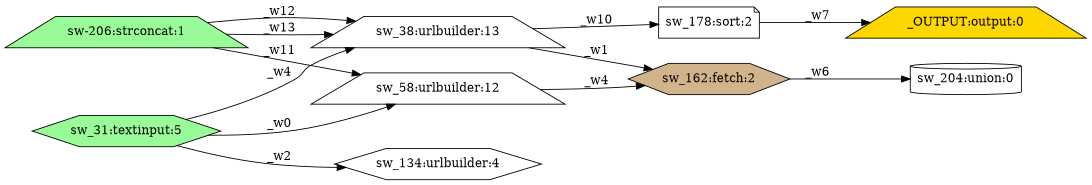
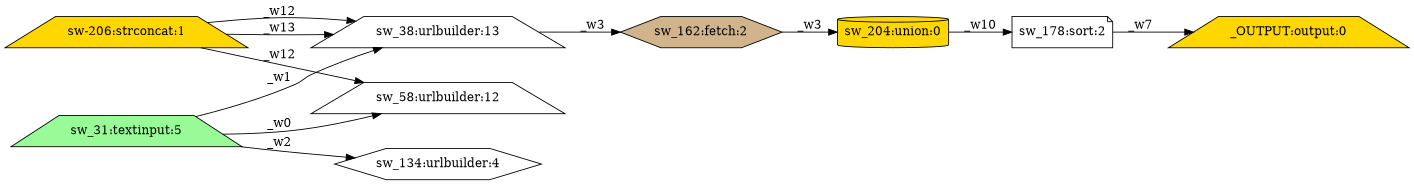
edge "sw_38:urlbuilder:13" -> "sw_178:sort:2": now "sw_204:union:0" -> "sw_178:sort:2"
node "sw-206:strconcat:1": fillcolor palegreen -> gold
edge "sw-206:strconcat:1" -> "sw_58:urlbuilder:12": label "_w11" -> "_w12"
edge "sw_38:urlbuilder:13" -> "sw_162:fetch:2": label "_w1" -> "_w3"
edge "sw_31:textinput:5" -> "sw_38:urlbuilder:13": label "_w4" -> "_w1"
edge "sw_162:fetch:2" -> "sw_204:union:0": label "_w6" -> "_w3"
node "sw_204:union:0": fillcolor white -> gold
edge "sw_58:urlbuilder:12" -> "sw_162:fetch:2": removed, label "_w4"
node "sw_31:textinput:5": shape hexagon -> trapezium
